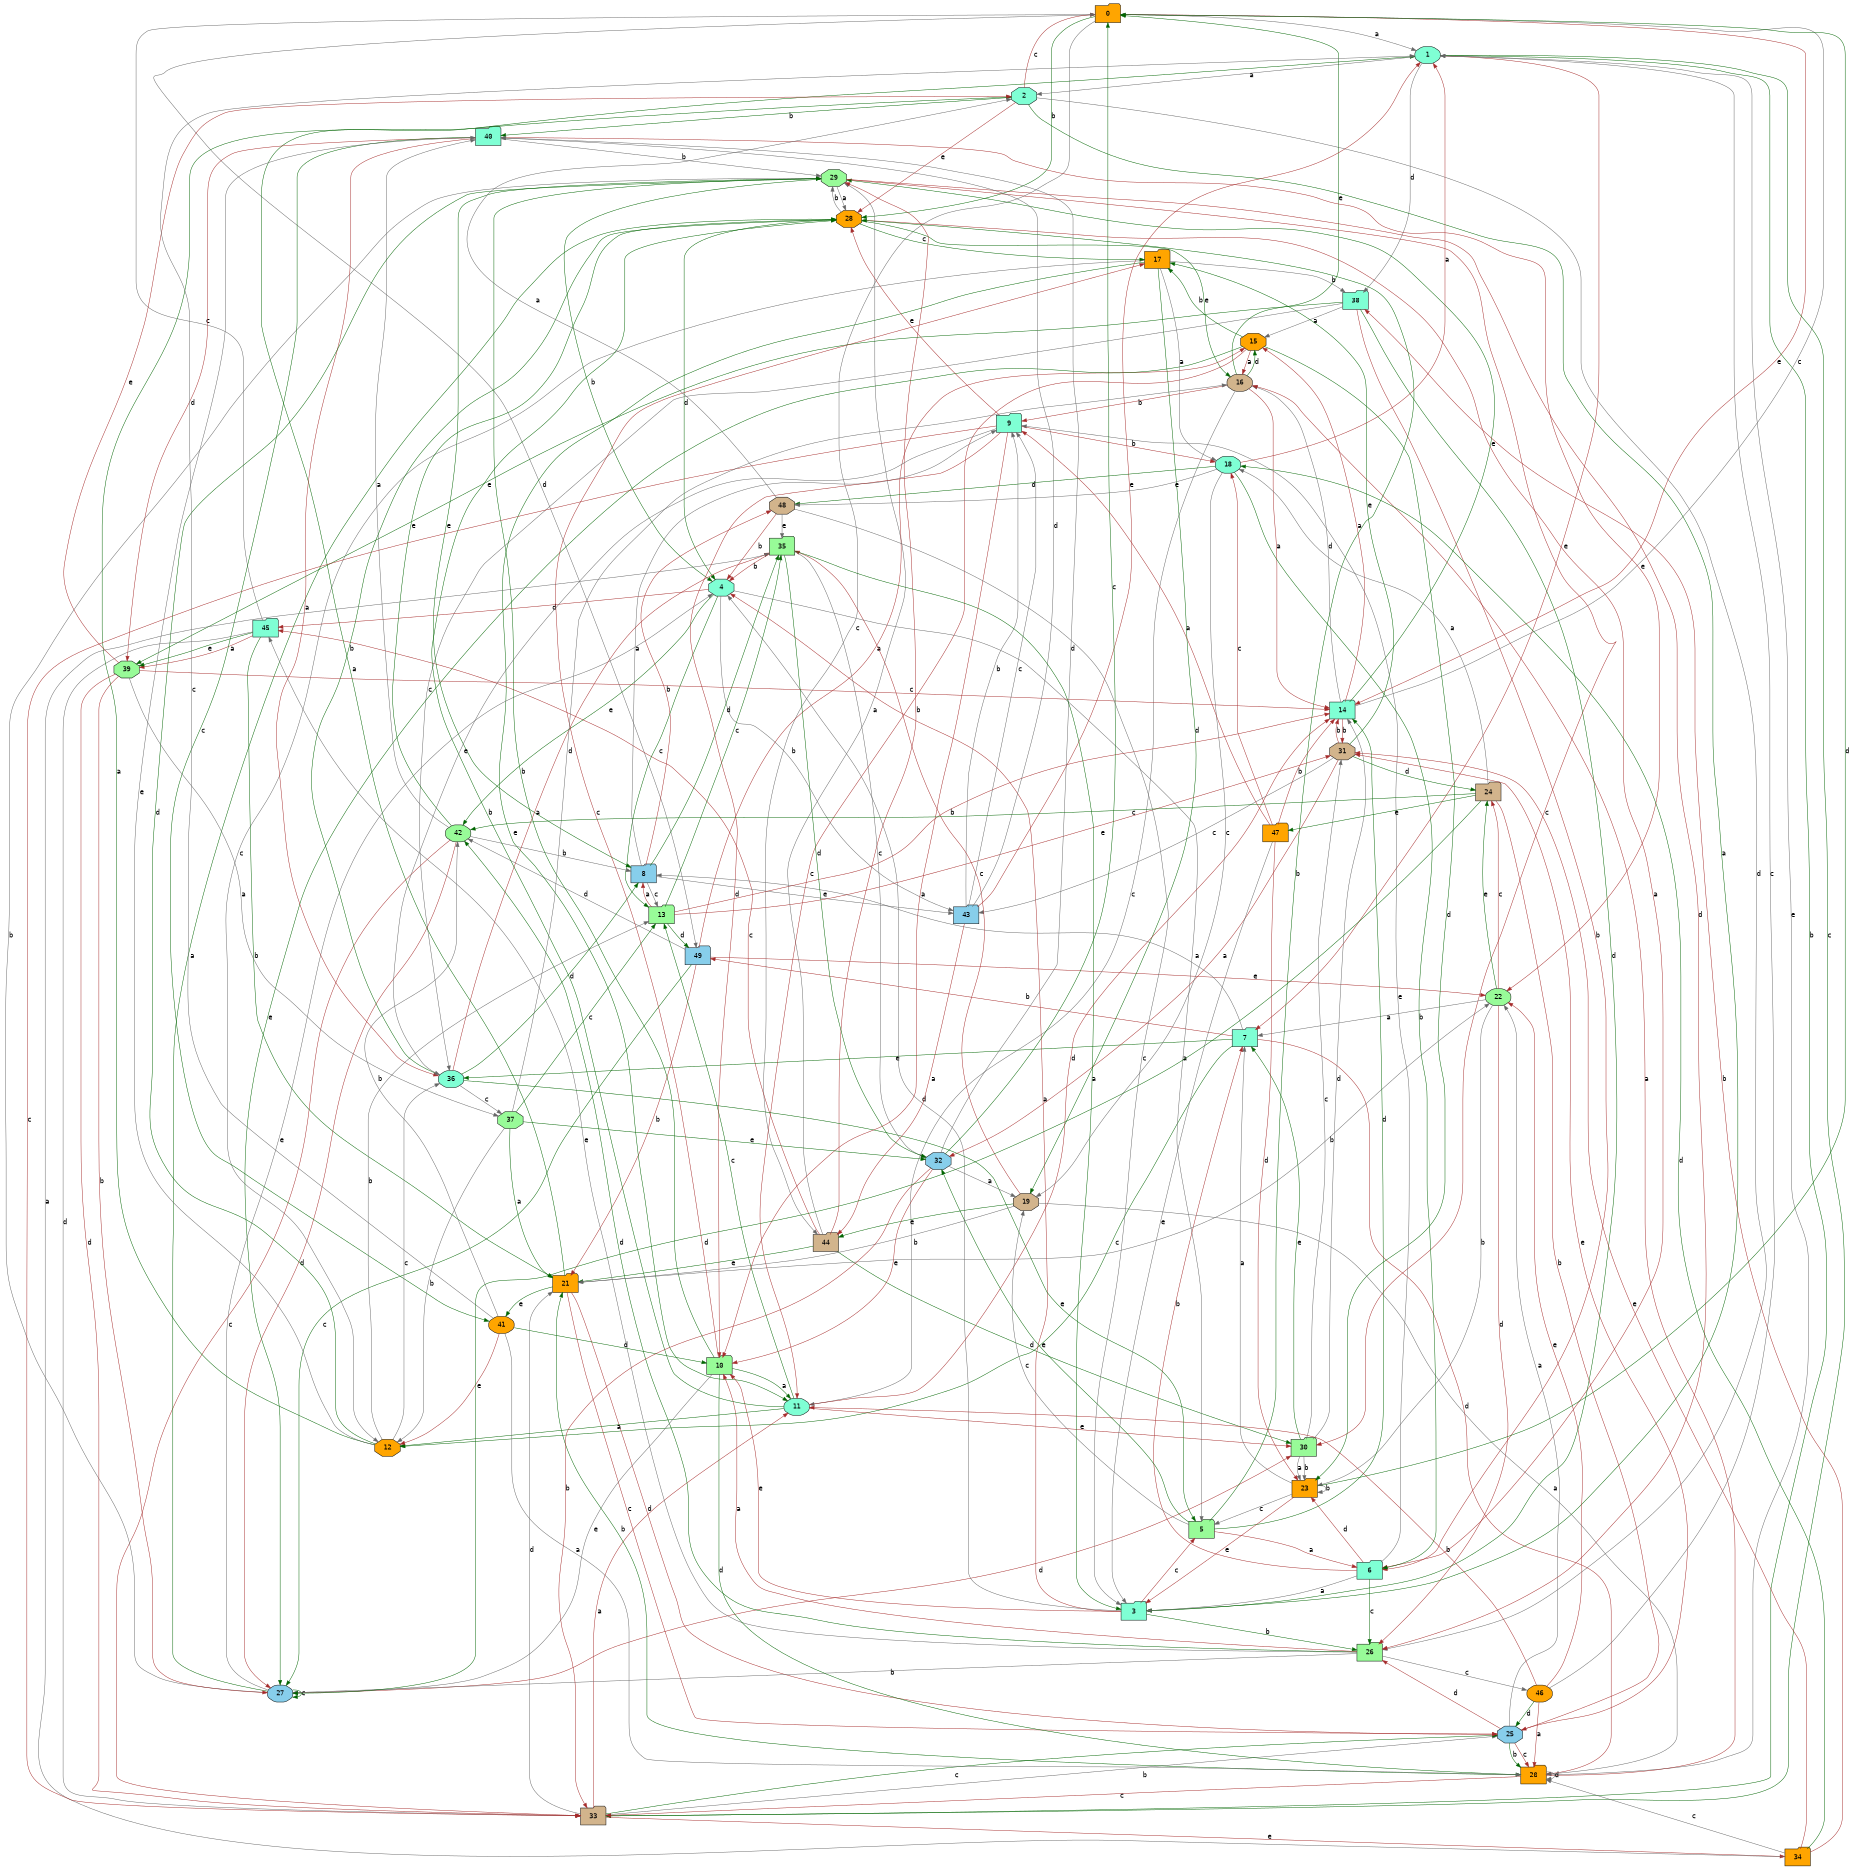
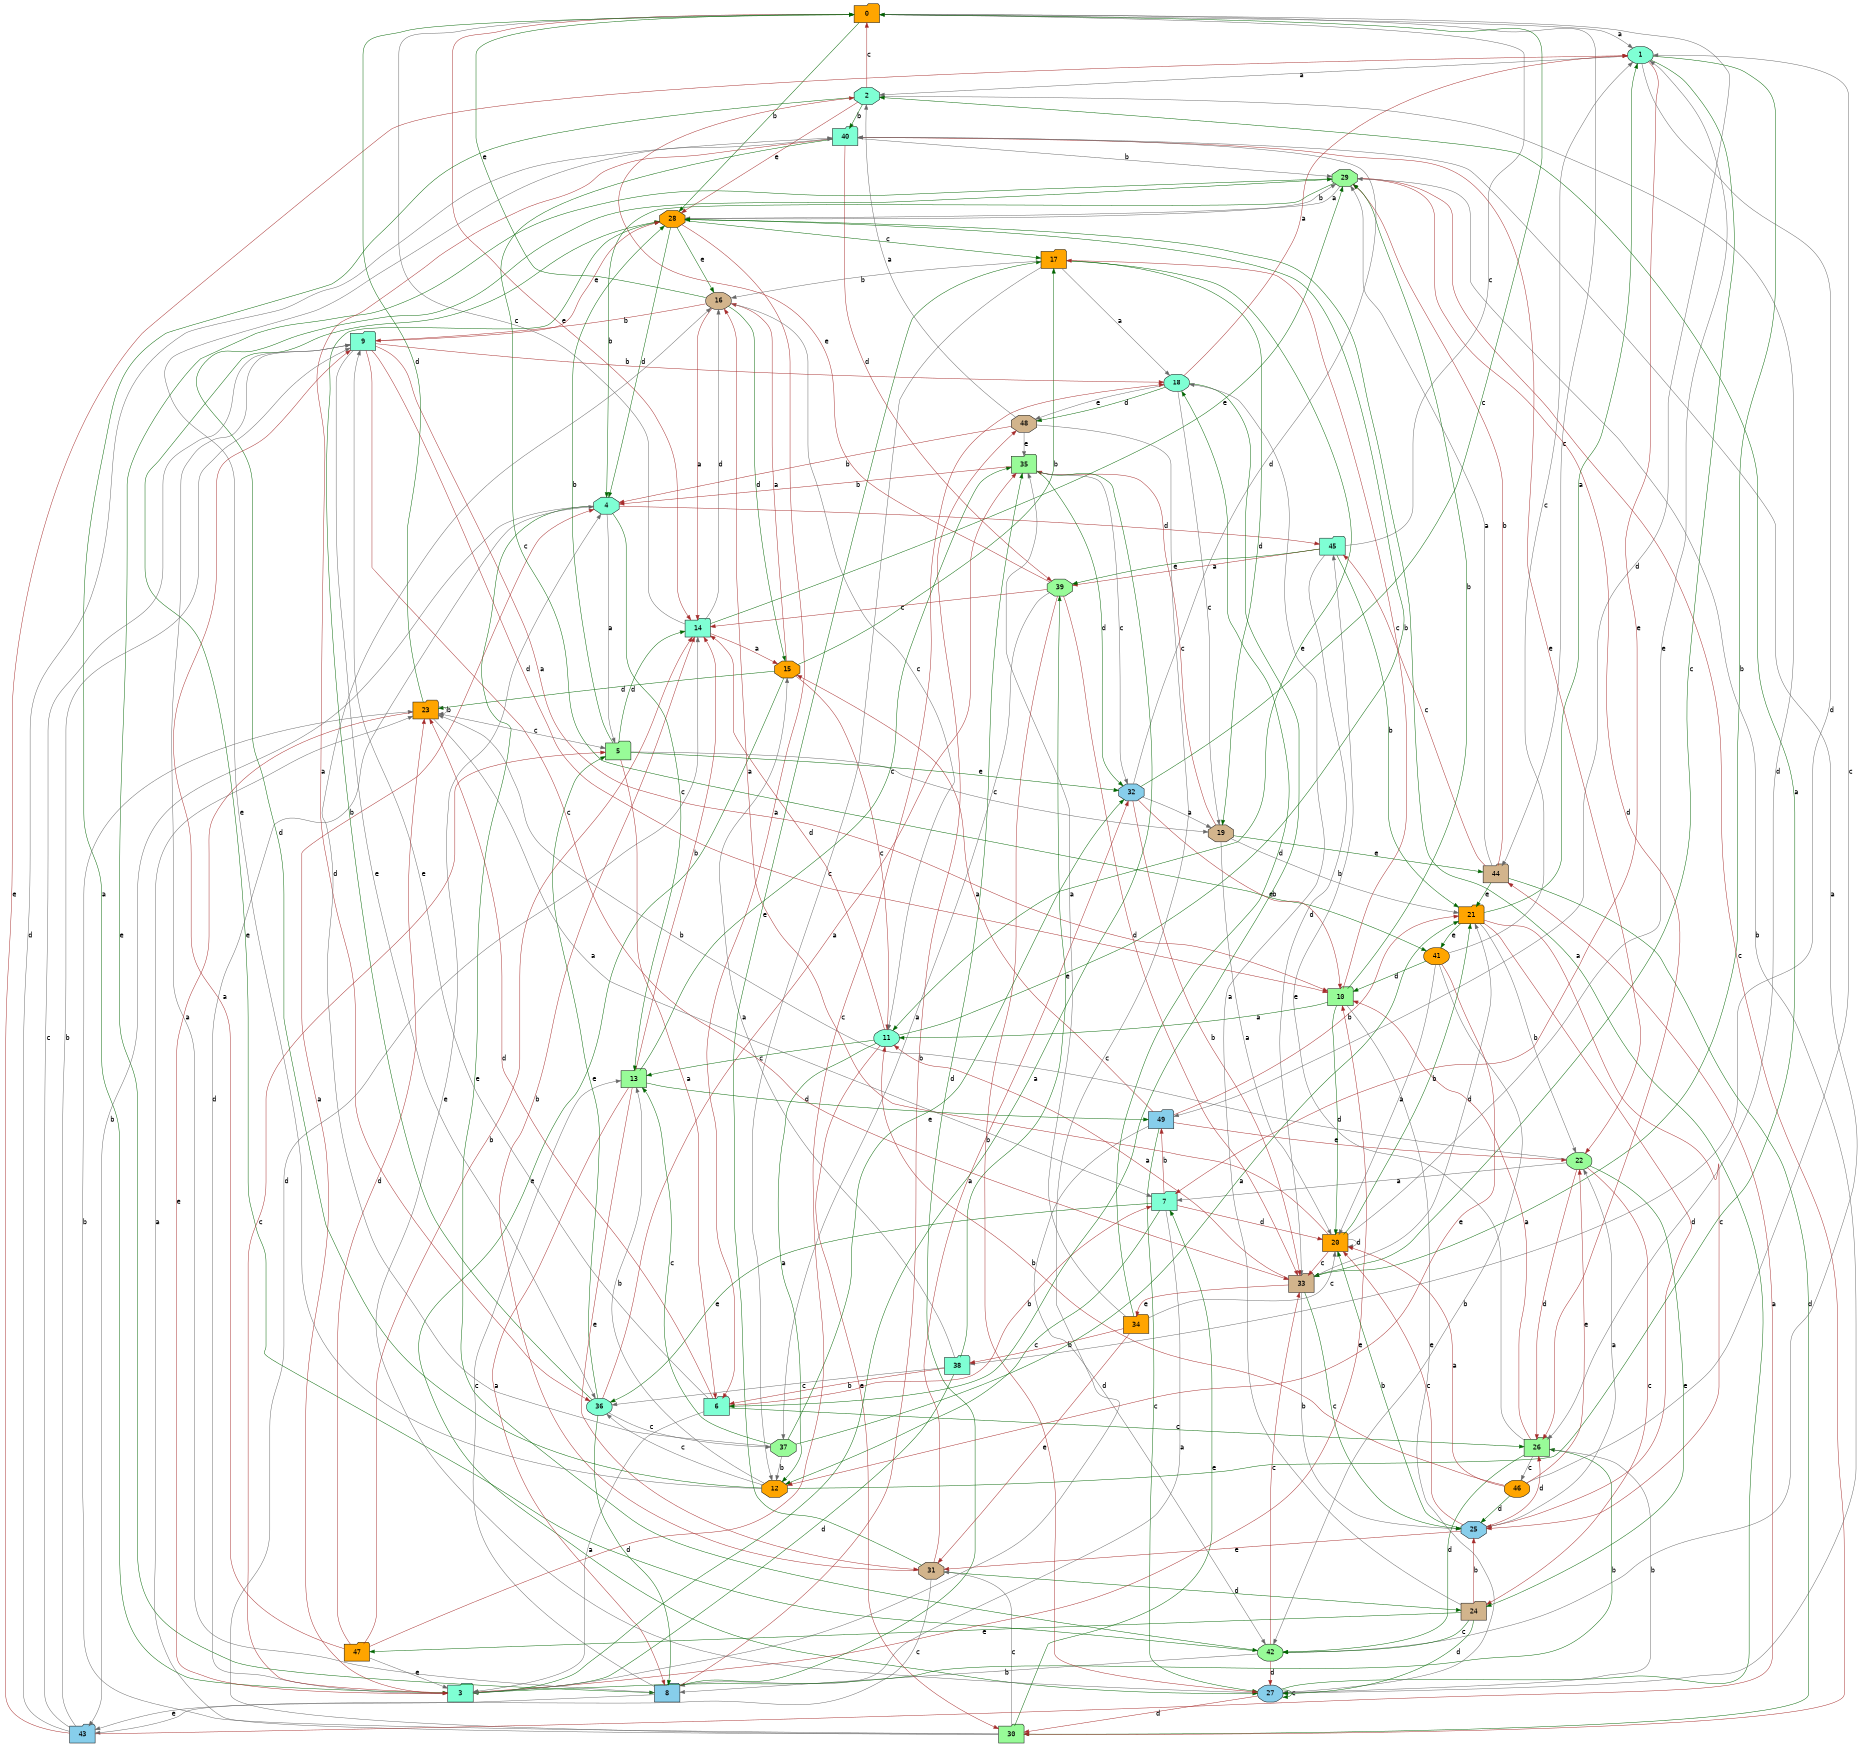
edge "17" -> "38": now "17" -> "16"
edge "14" -> "31": removed, label "b"
